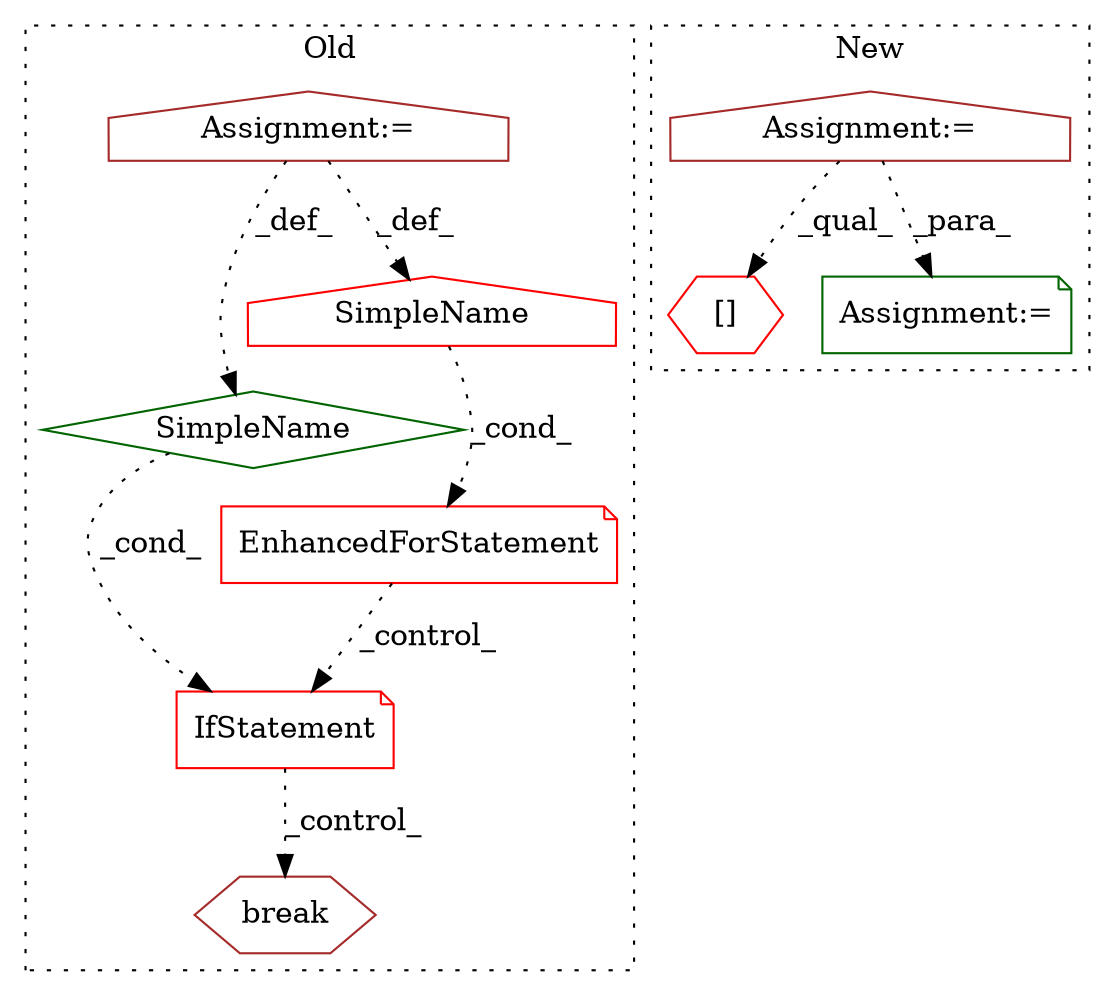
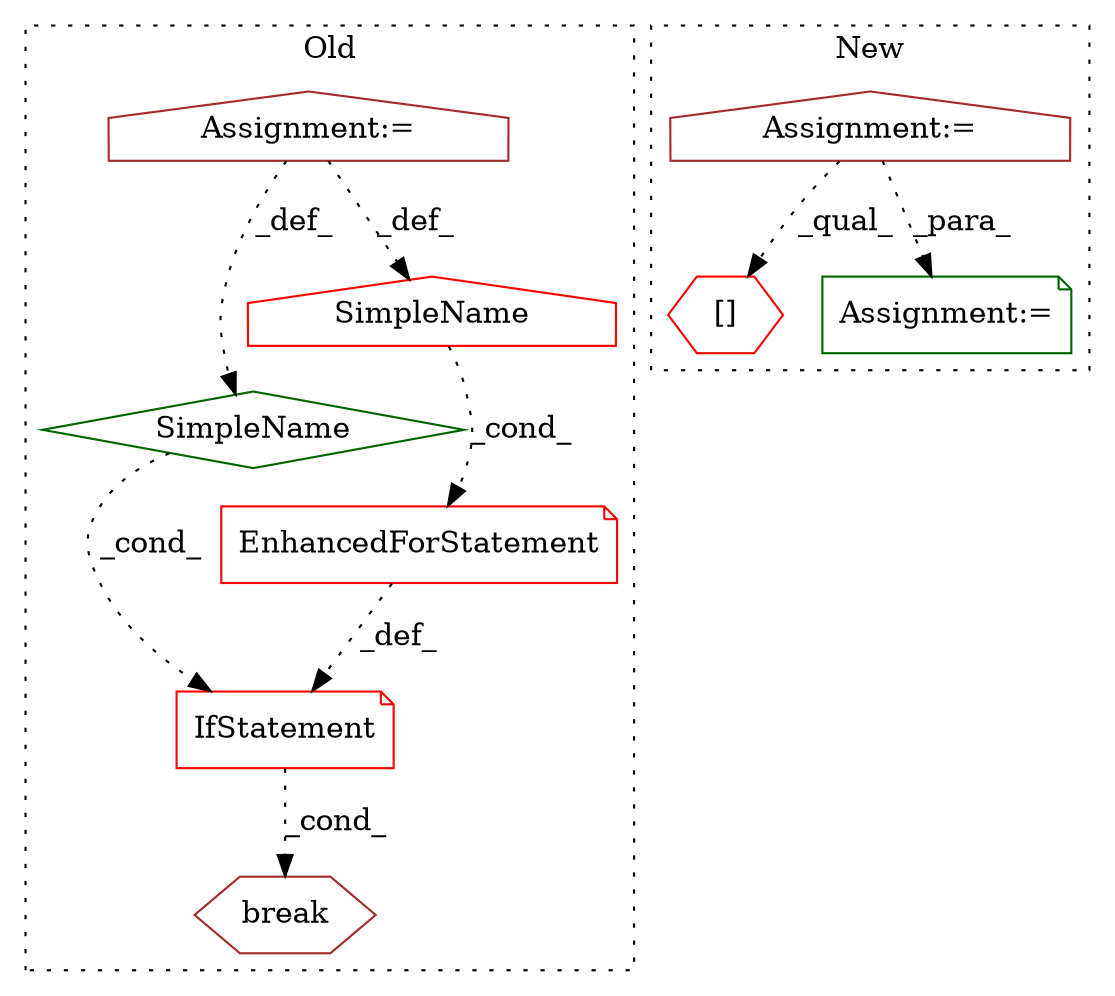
edge "EnhancedForStatement" -> "IfStatement": label "_control_" -> "_def_"
edge "IfStatement" -> "break": label "_control_" -> "_cond_"
